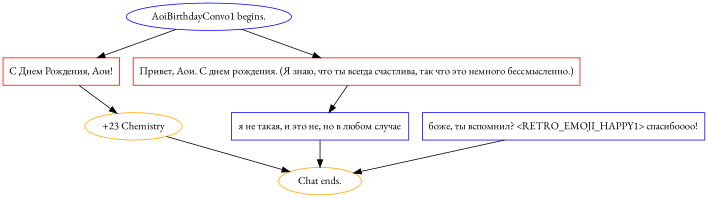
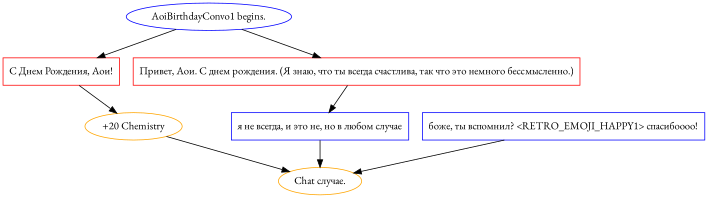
node "+23 Chemistry": label "+23 Chemistry" -> "+20 Chemistry"
node "я не такая, и это не, но в любом случае": label "я не такая, и это не, но в любом случае" -> "я не всегда, и это не, но в любом случае"
node "Chat ends.": label "Chat ends." -> "Chat случае."
